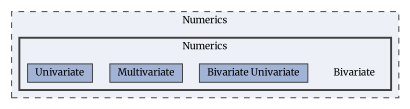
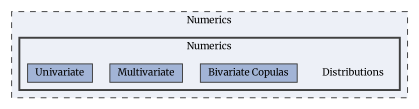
node "Bivariate Univariate": label "Bivariate Univariate" -> "Bivariate Copulas"
node "Bivariate": label "Bivariate" -> "Distributions"
